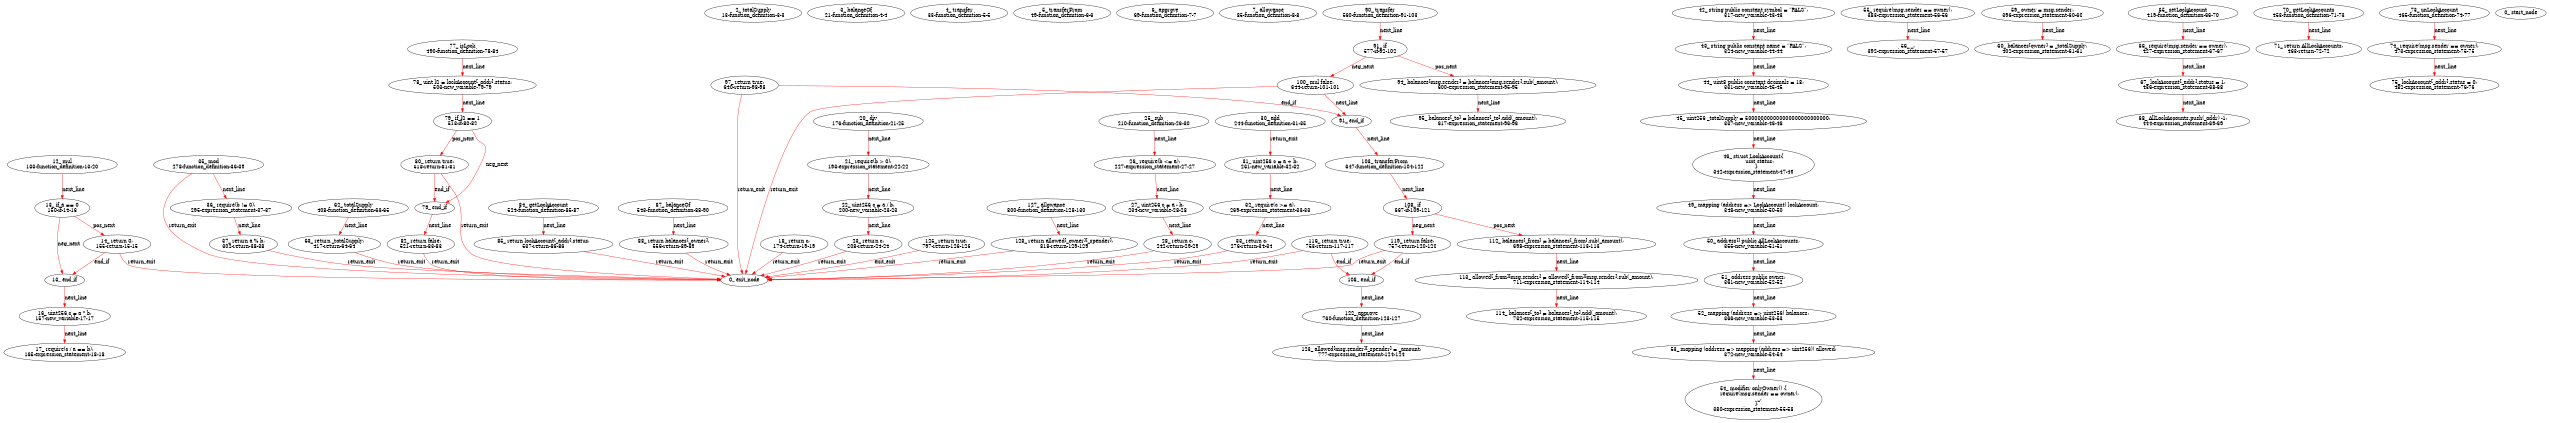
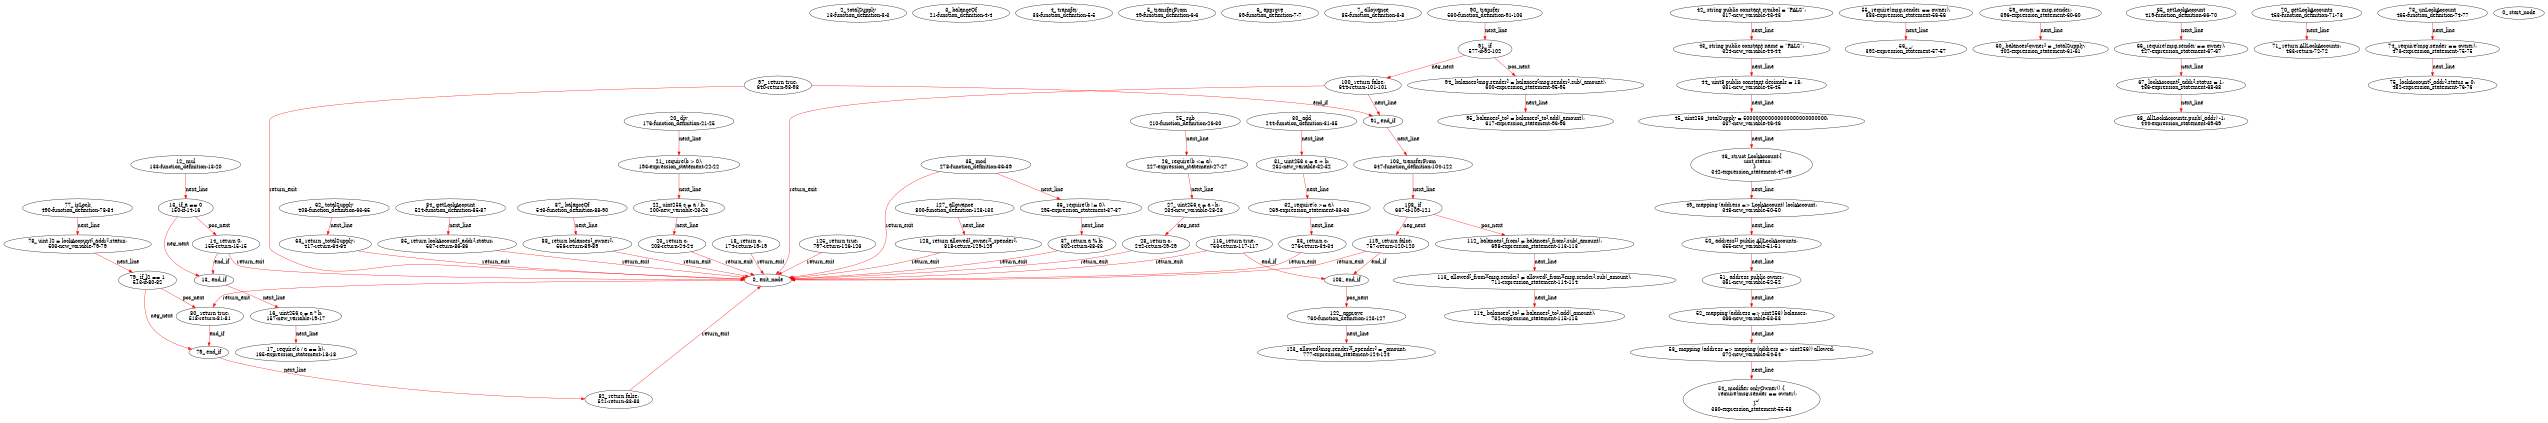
node "100_ mul false; 644-return-101-101": label "100_ mul false; 644-return-101-101" -> "100_ return false; 644-return-101-101"
edge "30_ add 244-function_definition-31-35" -> "31_ uint256 c = a + b; 261-new_variable-32-32": label "return_exit" -> "next_line"
edge "27_ uint256 c = a - b; 234-new_variable-28-28" -> "28_ return c; 242-return-29-29": label "next_line" -> "neg_next"
edge "125_ return true; 797-return-126-126" -> "0_ exit_node": label "exit_exit" -> "return_exit"
edge "80_ return true; 518-return-81-81" -> "0_ exit_node": reversed
edge "108_ end_if" -> "122_ approve 760-function_definition-123-127": label "next_line" -> "pos_next"
node "16_ uint256 c = a * b; 157-new_variable-17-17": label "16_ uint256 c = a * b; 157-new_variable-17-17" -> "16_ uint256 c = a * b; 157-new_variable-19-17"
